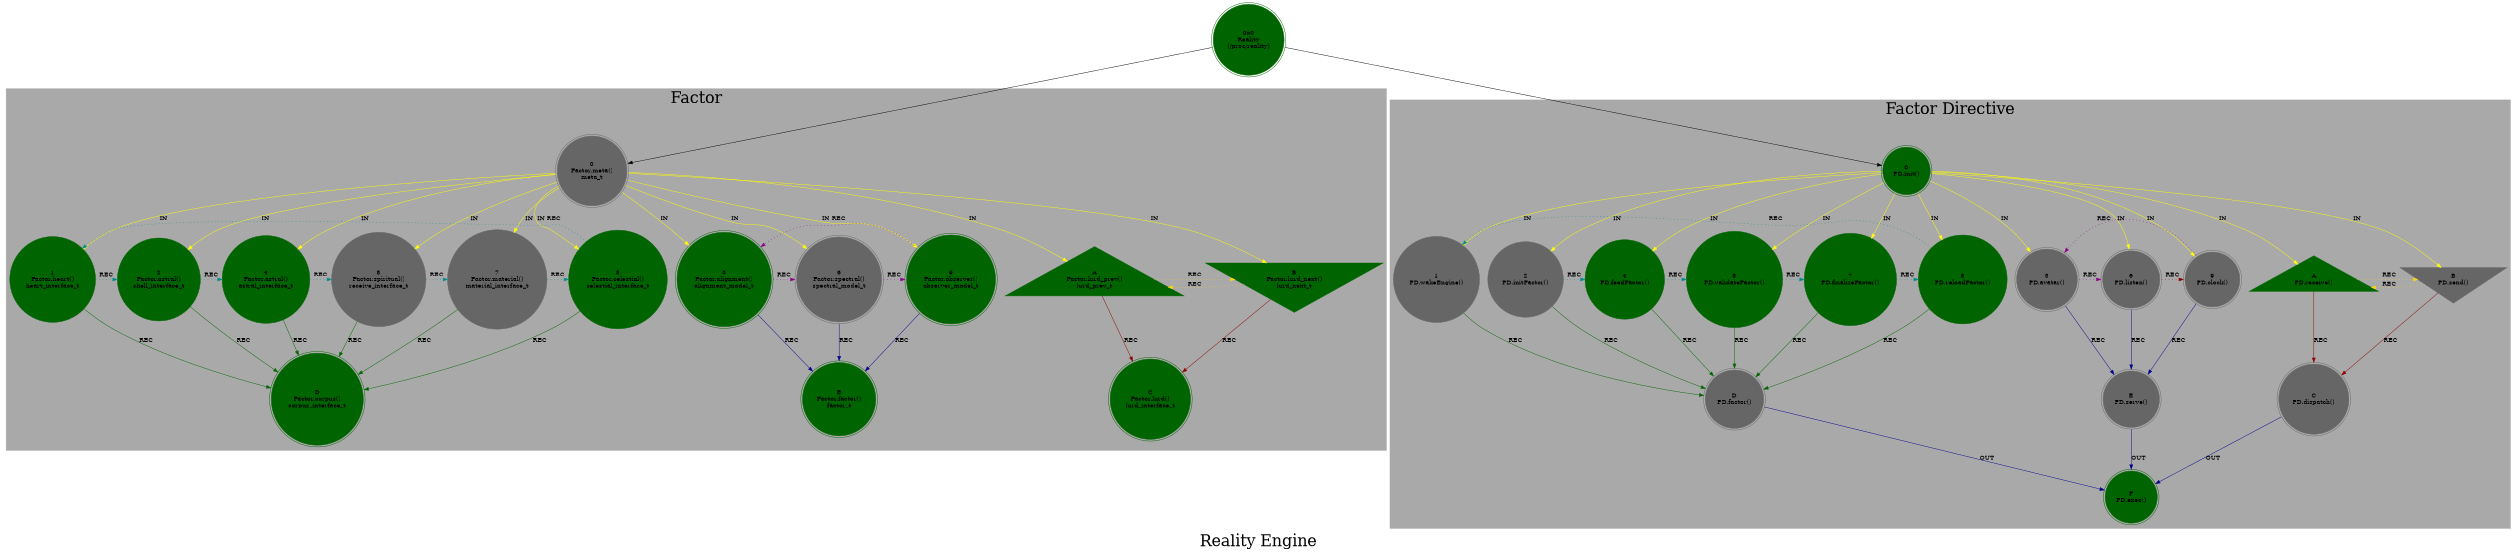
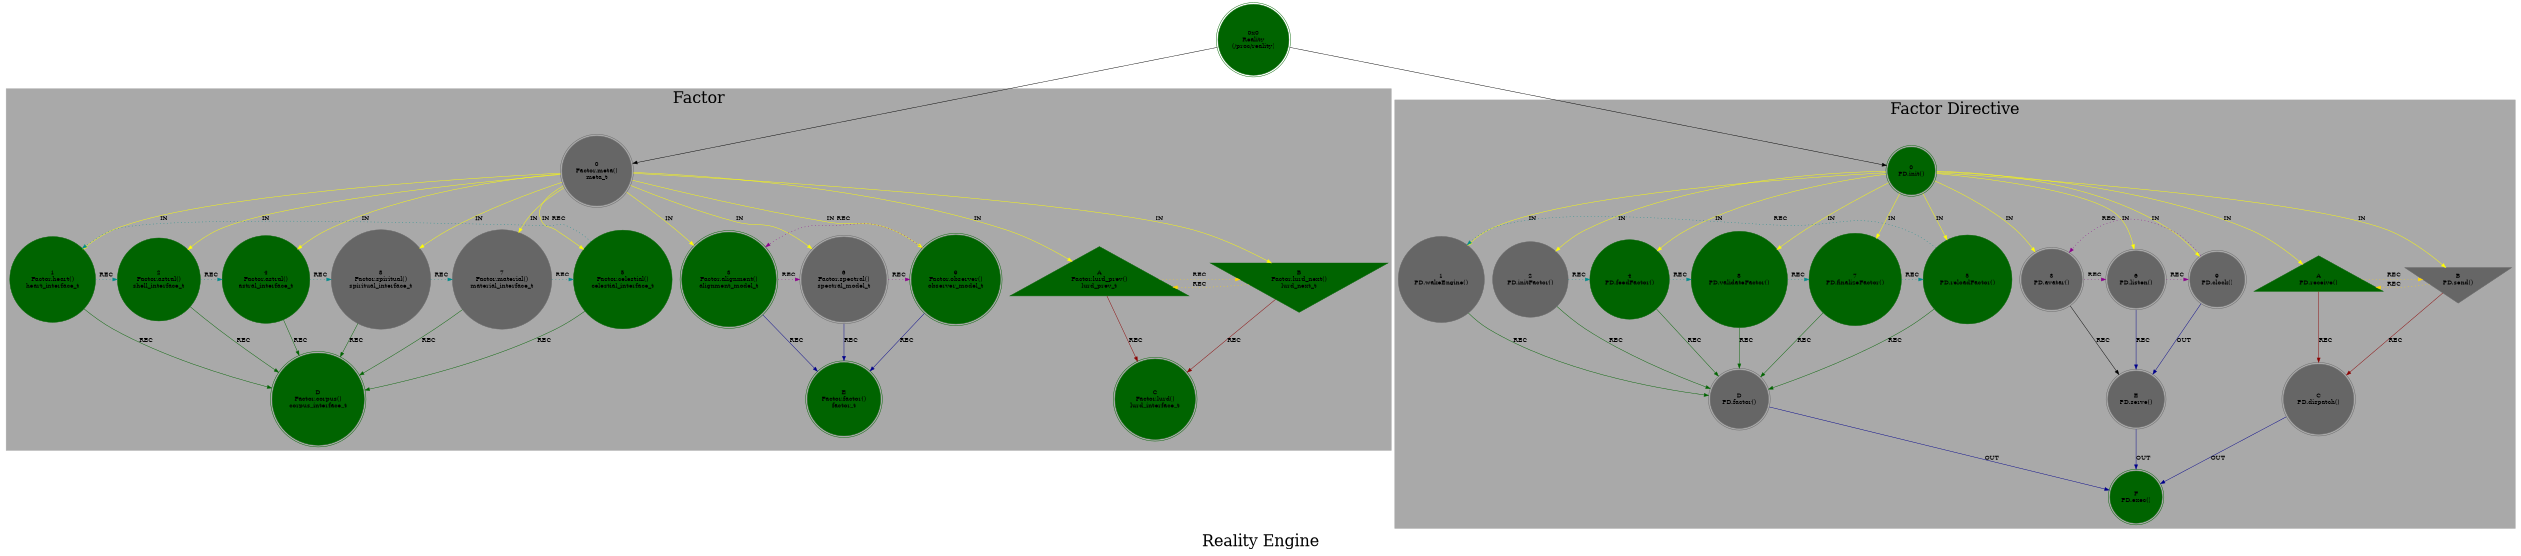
node "8 Factor.spiritual() receive_interface_t": label "8 Factor.spiritual() receive_interface_t" -> "8 Factor.spiritual() spiritual_interface_t"
edge "6 PD.listen()" -> "9 PD.clock()": color darkred -> darkmagenta
edge "3 PD.avatar()" -> "E PD.serve()": color darkblue -> black
edge "9 PD.clock()" -> "E PD.serve()": label "REC" -> "OUT"
